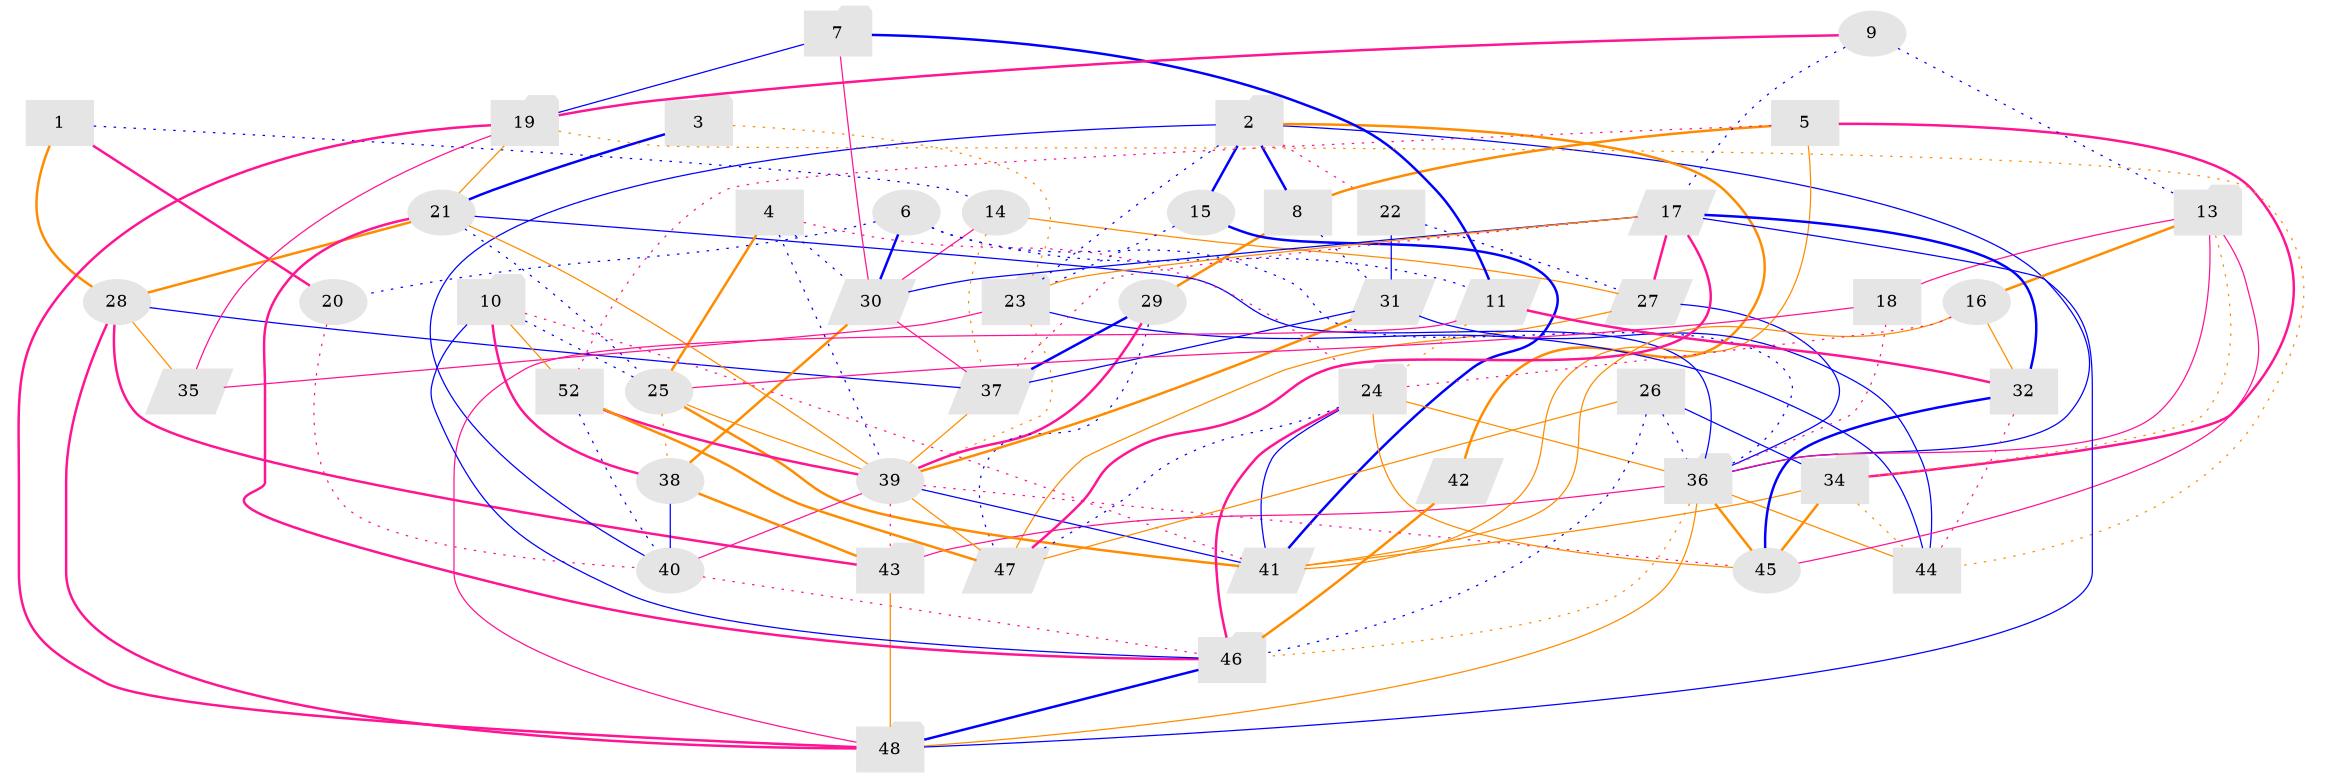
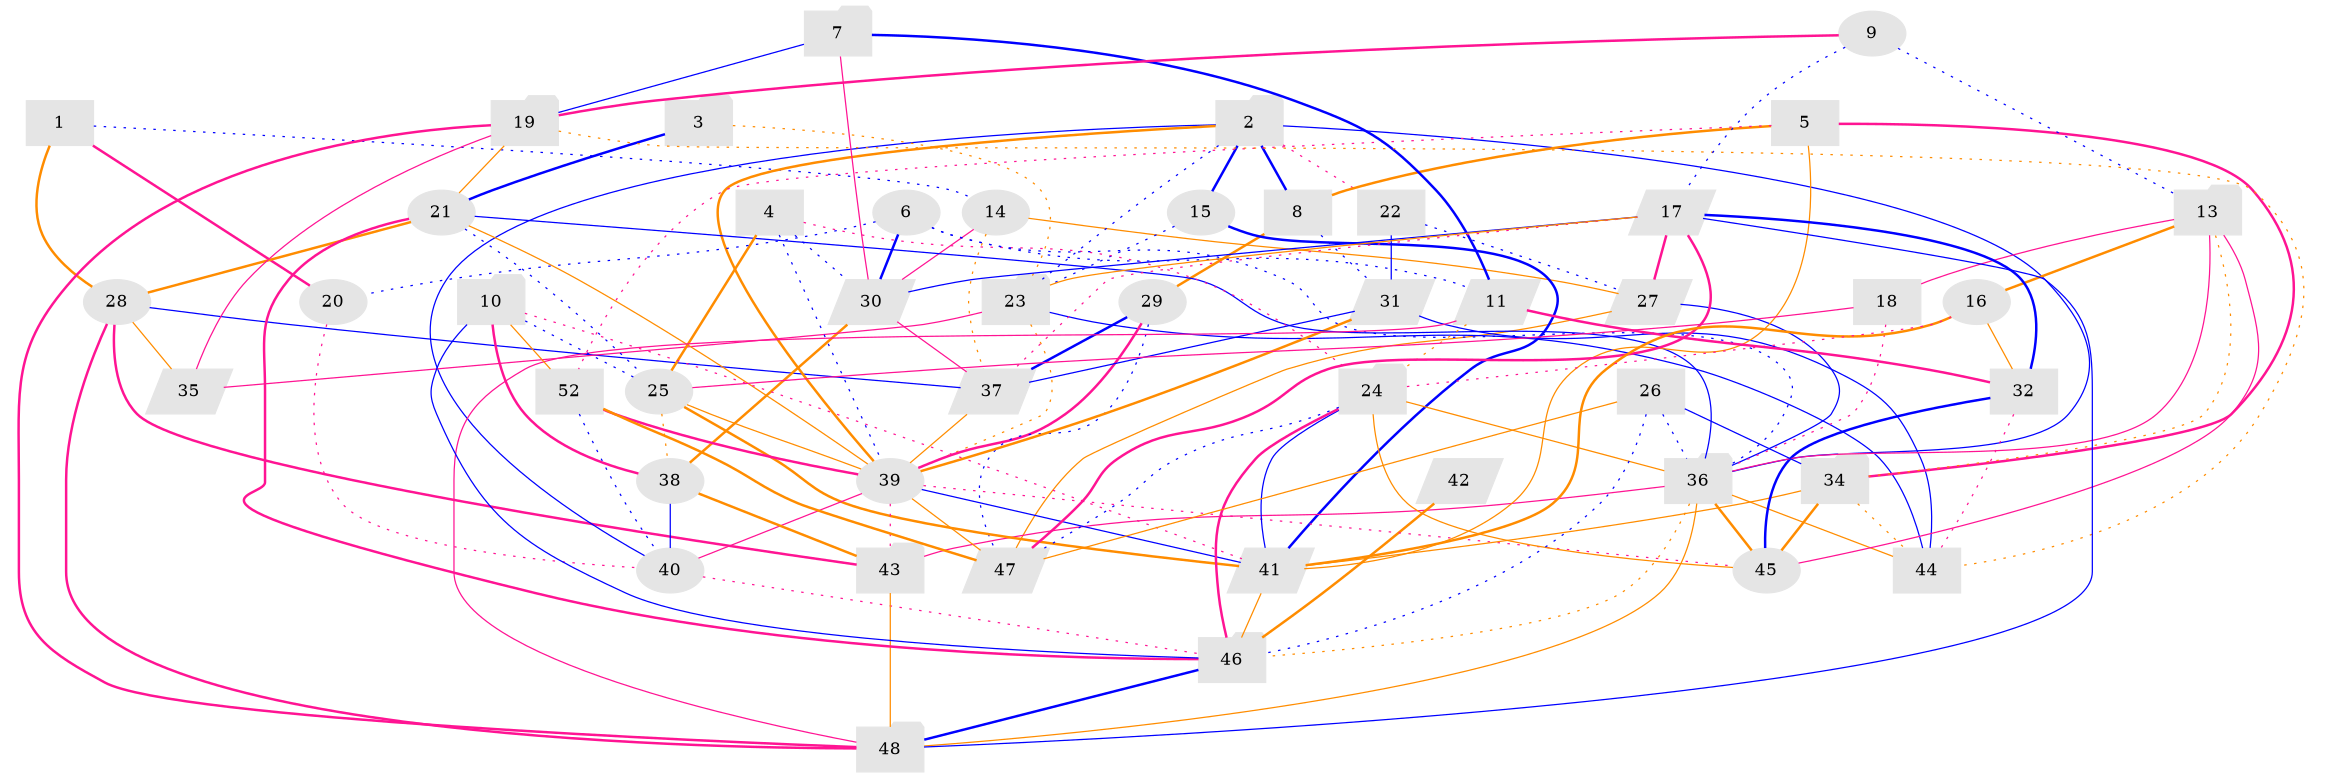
edge "2" -- "42": now "2" -- "39"
edge "16" -- "41": style solid -> bold
edge "41" -- "46": added
